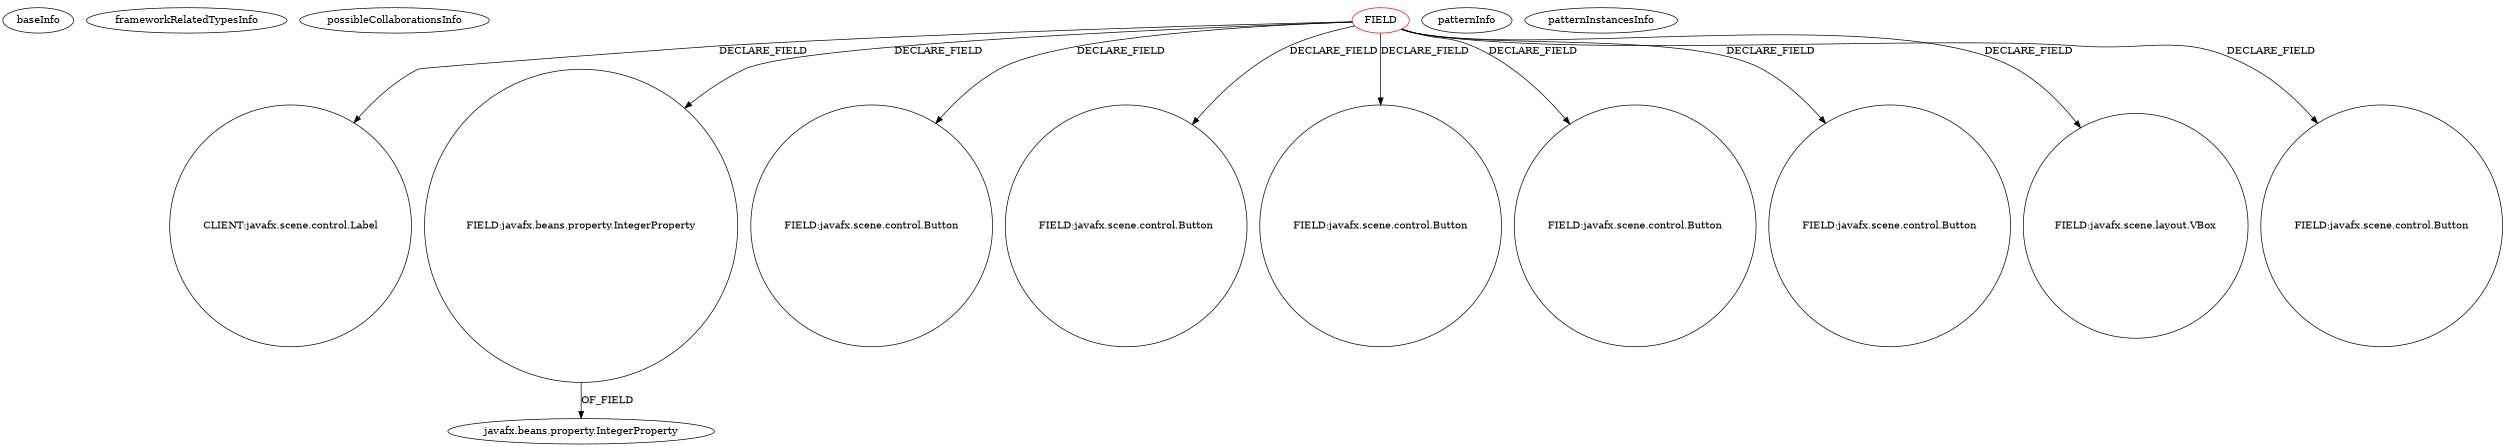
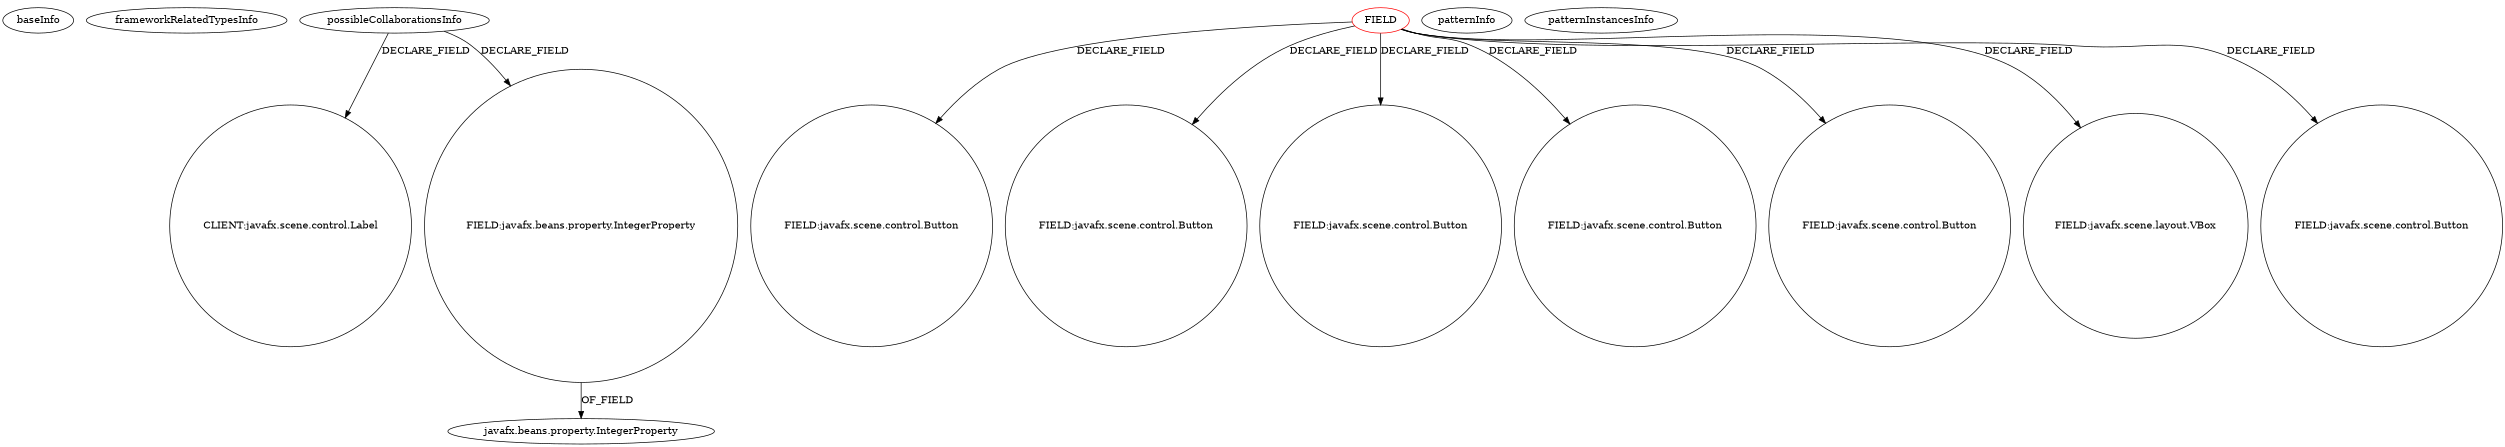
edge "FIELD" -> "FIELD:javafx.beans.property.IntegerProperty": now "possibleCollaborationsInfo" -> "FIELD:javafx.beans.property.IntegerProperty"
edge "FIELD" -> "CLIENT:javafx.scene.control.Label": now "possibleCollaborationsInfo" -> "CLIENT:javafx.scene.control.Label"
